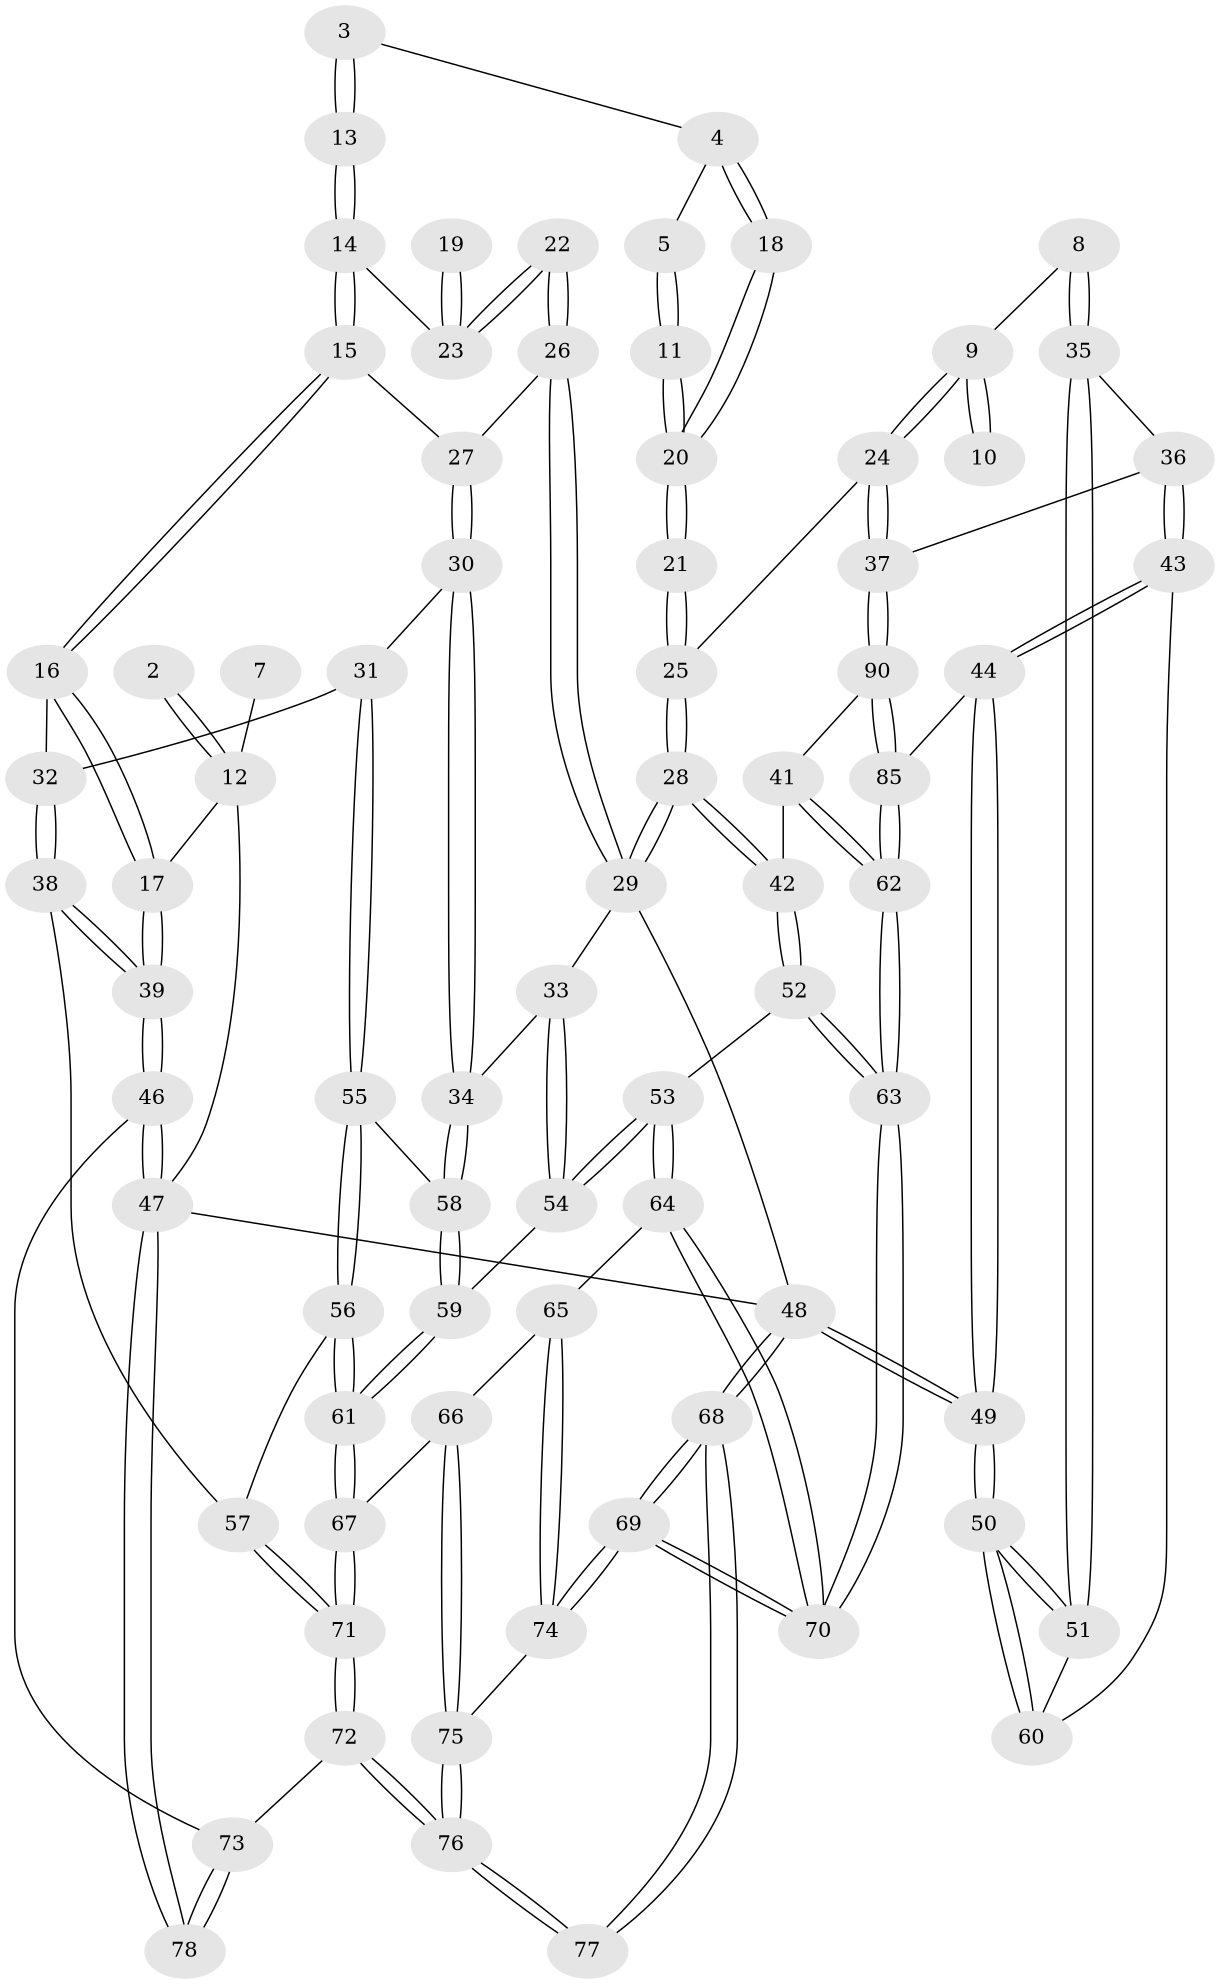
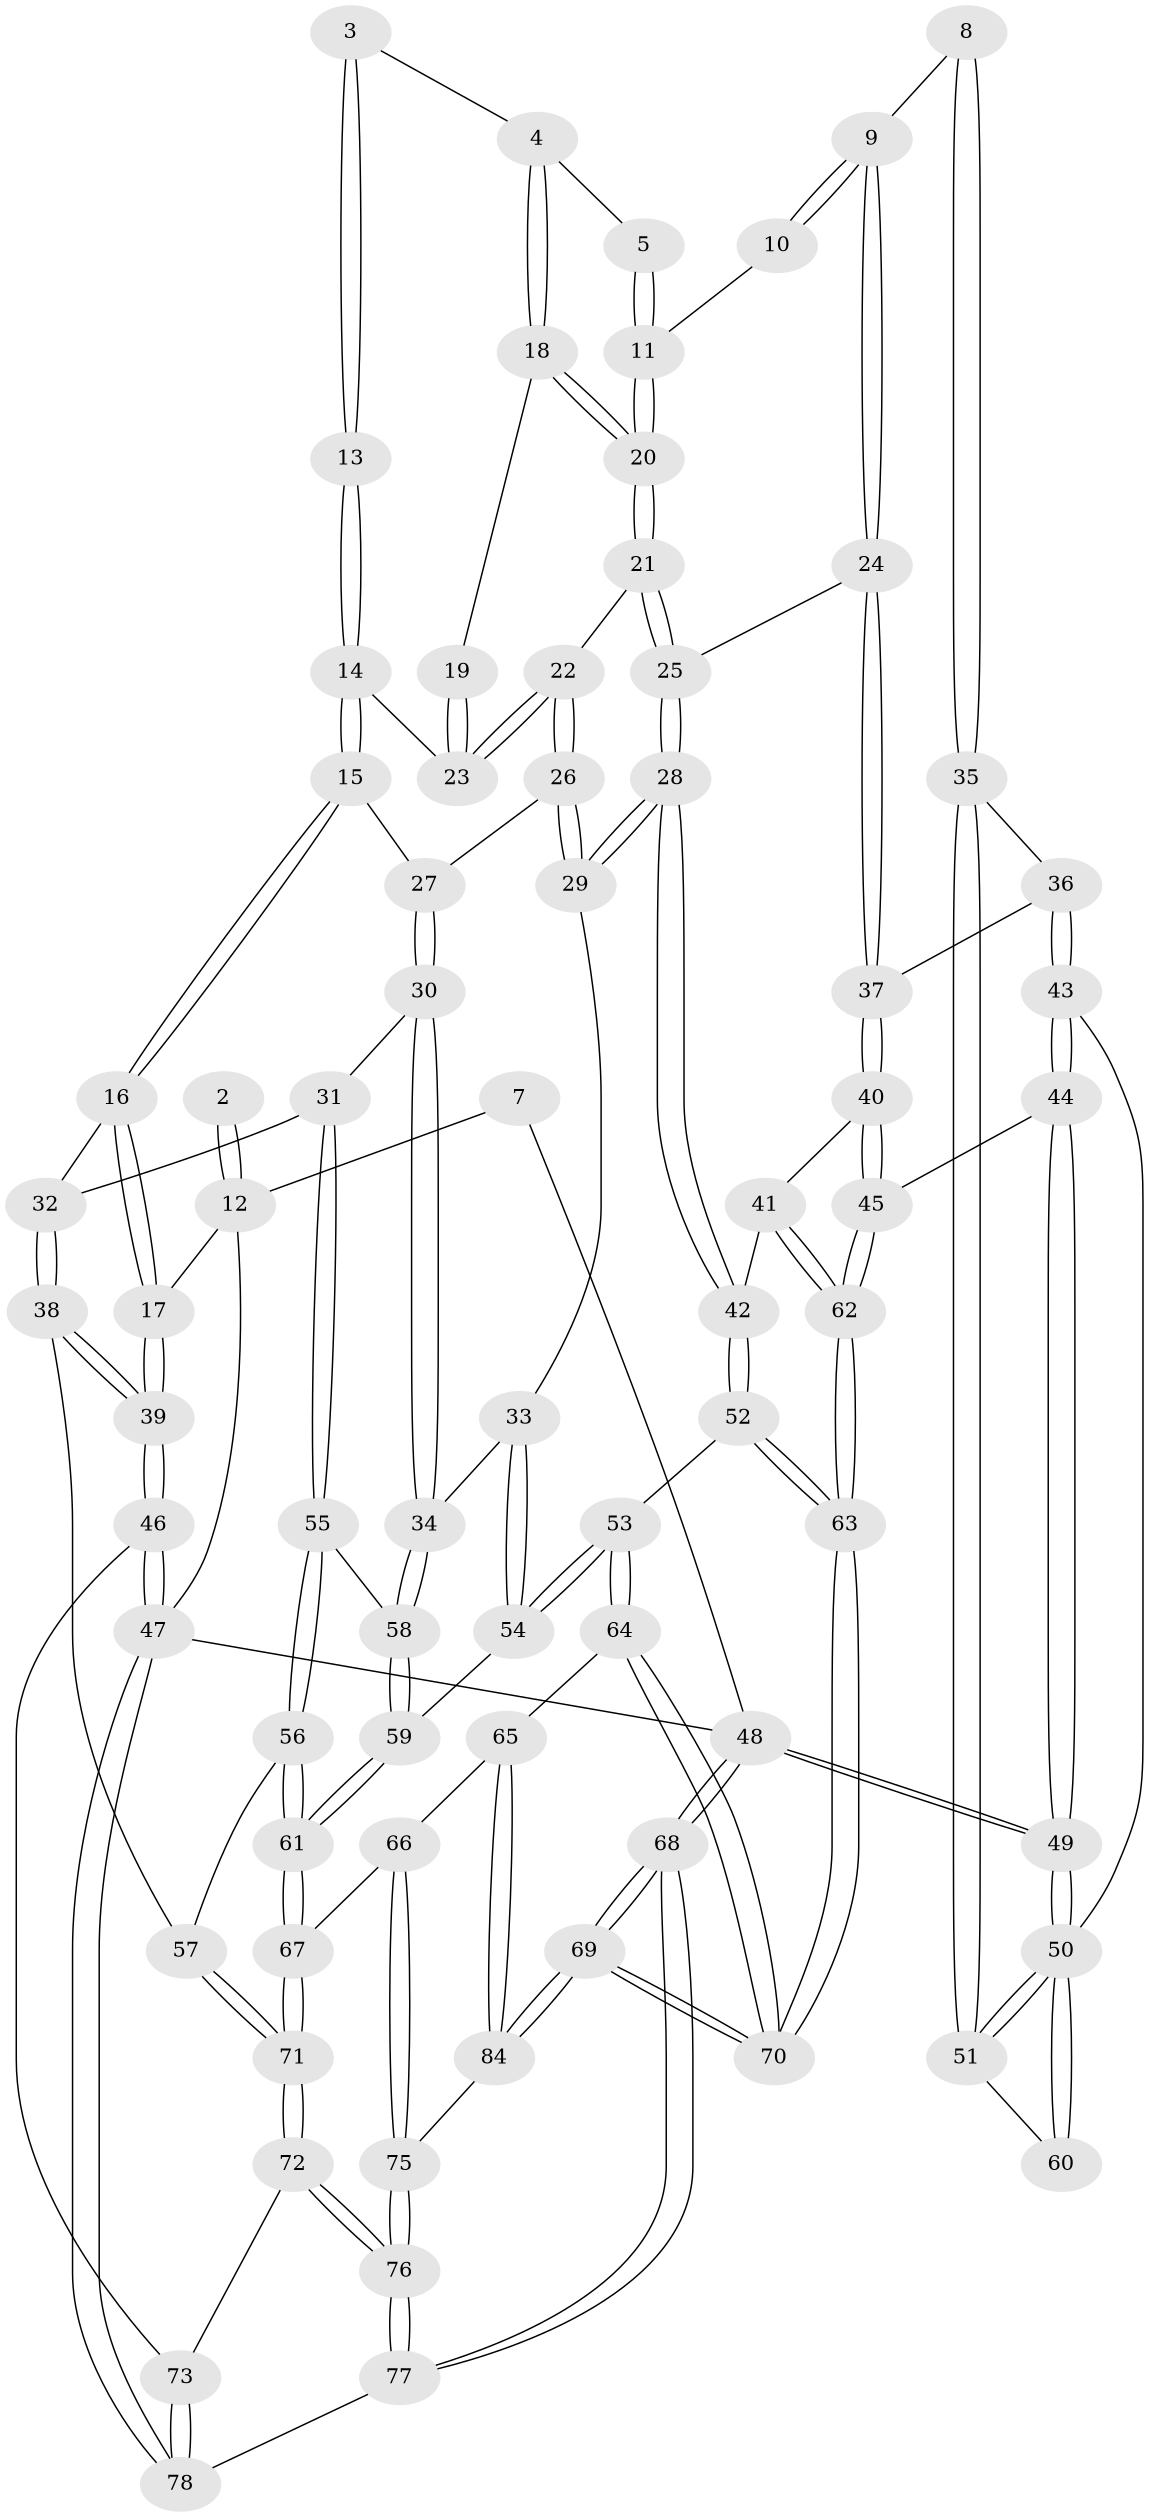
edge "10" -- "11": added
edge "18" -- "19": added
edge "21" -- "22": added
node "90": label "90" -> "40"
node "85": label "85" -> "45"
edge "29" -- "48": now "7" -- "48"
edge "43" -- "60": now "43" -- "50"
node "74": label "74" -> "84"
edge "77" -- "78": added
